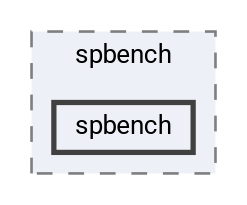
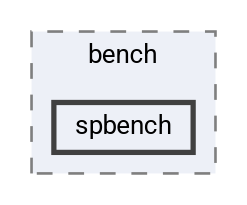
cluster "spbench": label "spbench" -> "bench"
